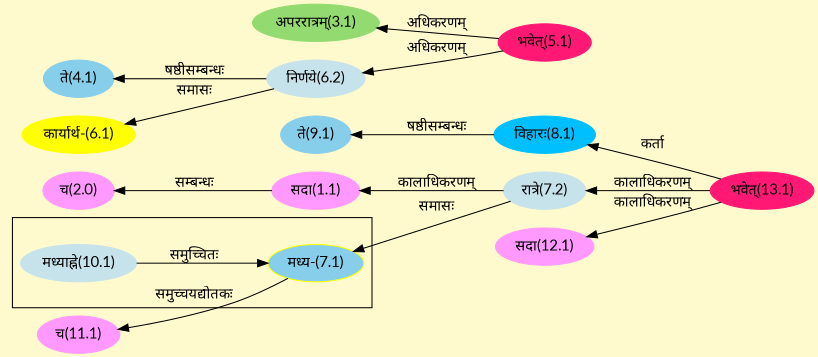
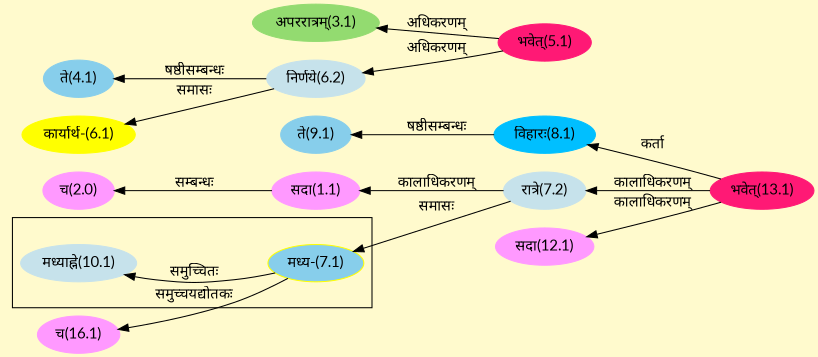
edge "मध्याह्ने(10.1)" -> "मध्य-(7.1)": reversed
node "च(11.1)": label "च(11.1)" -> "च(16.1)"
